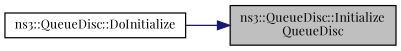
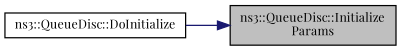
node "ns3::QueueDisc::Initialize QueueDisc": label "ns3::QueueDisc::Initialize QueueDisc" -> "ns3::QueueDisc::Initialize Params"
